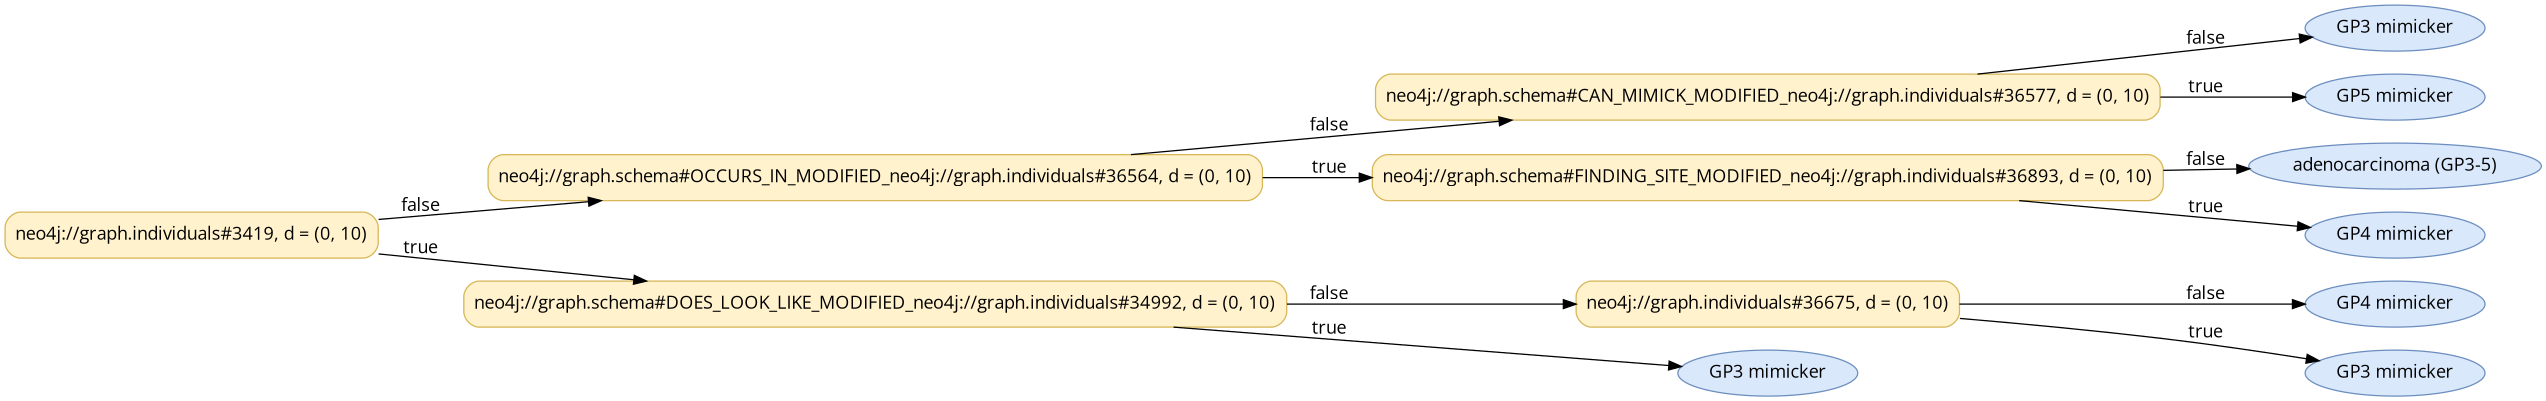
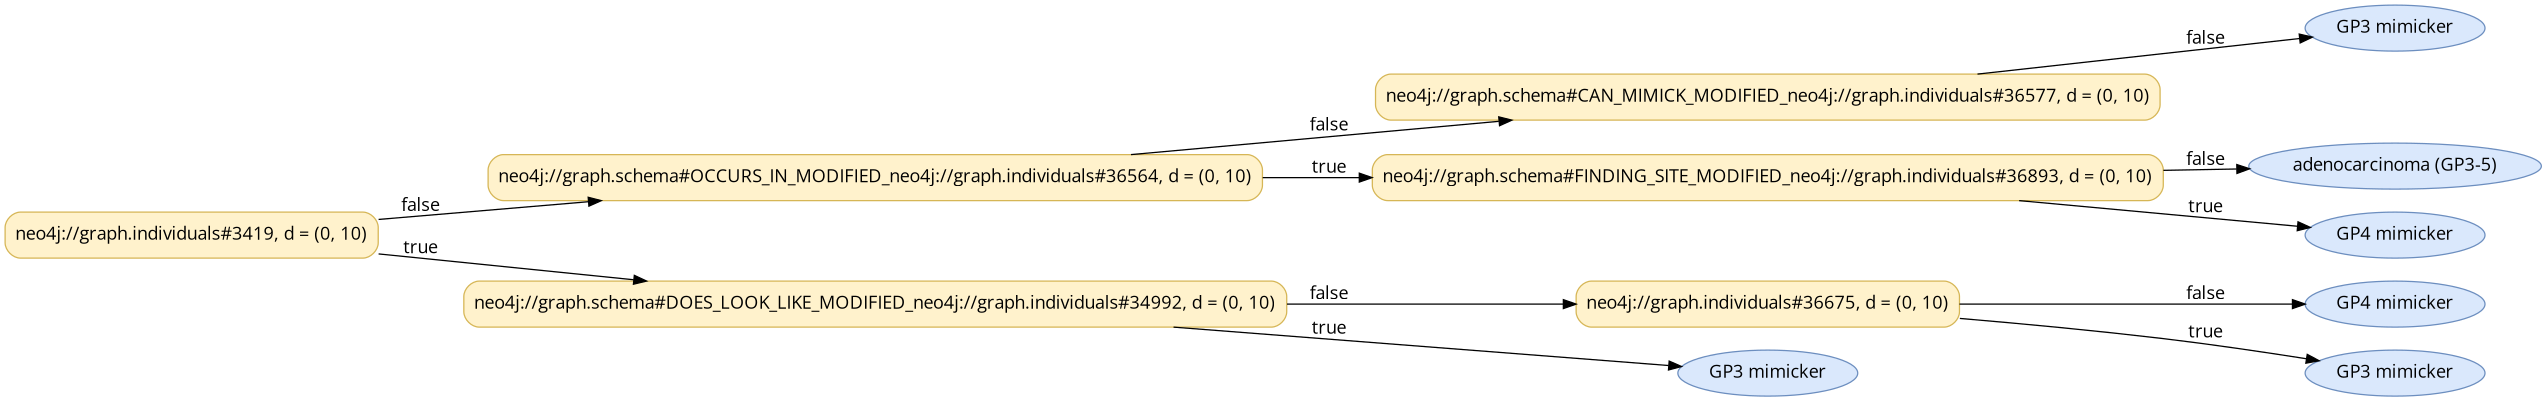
node "GP5 mimicker": removed
